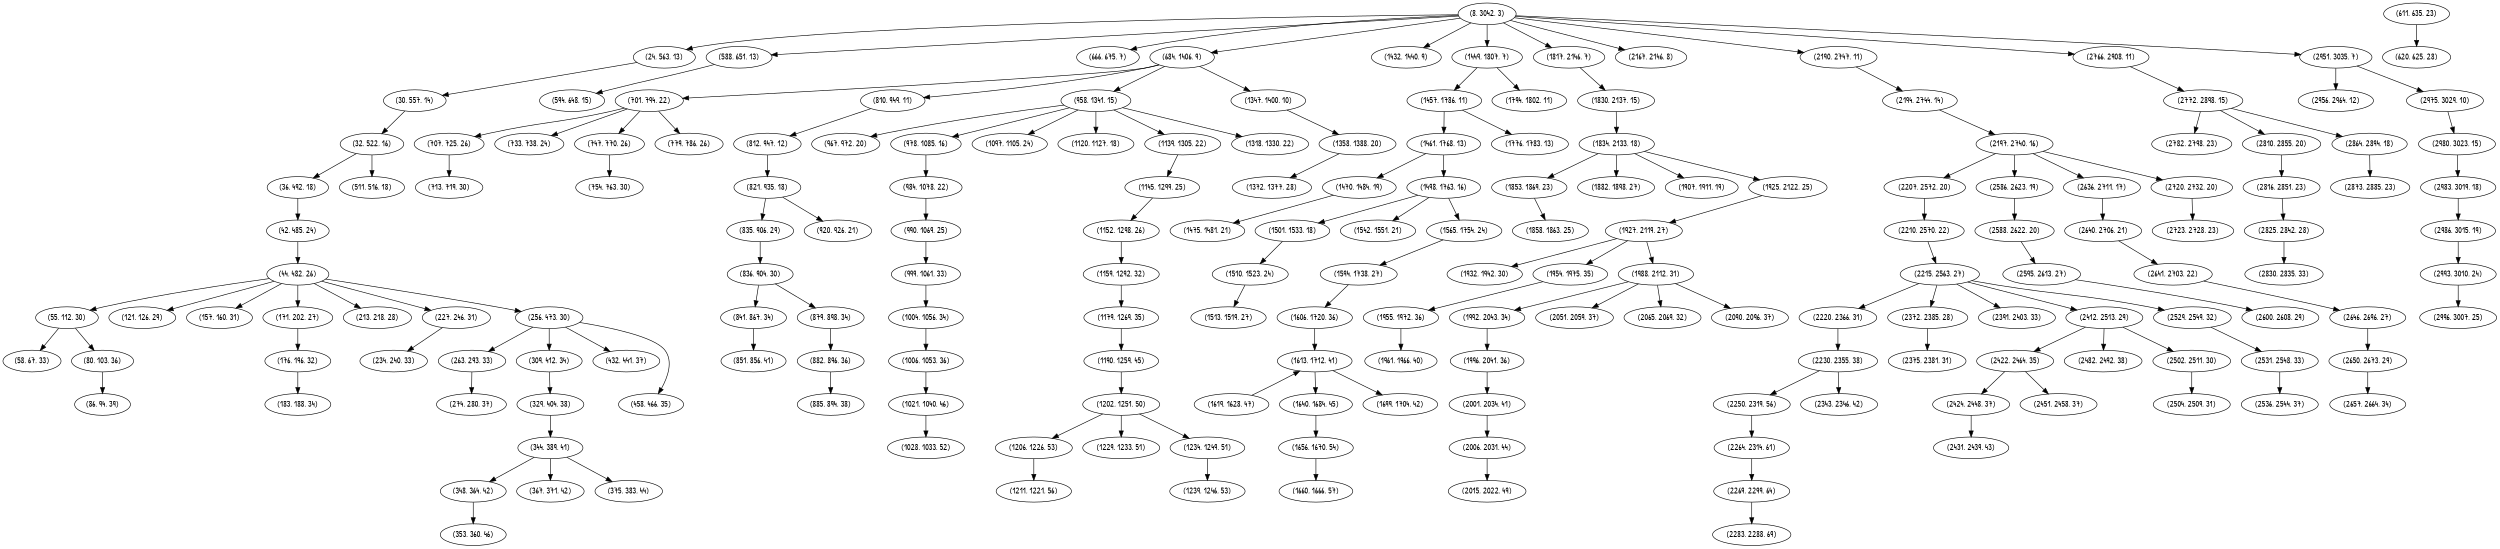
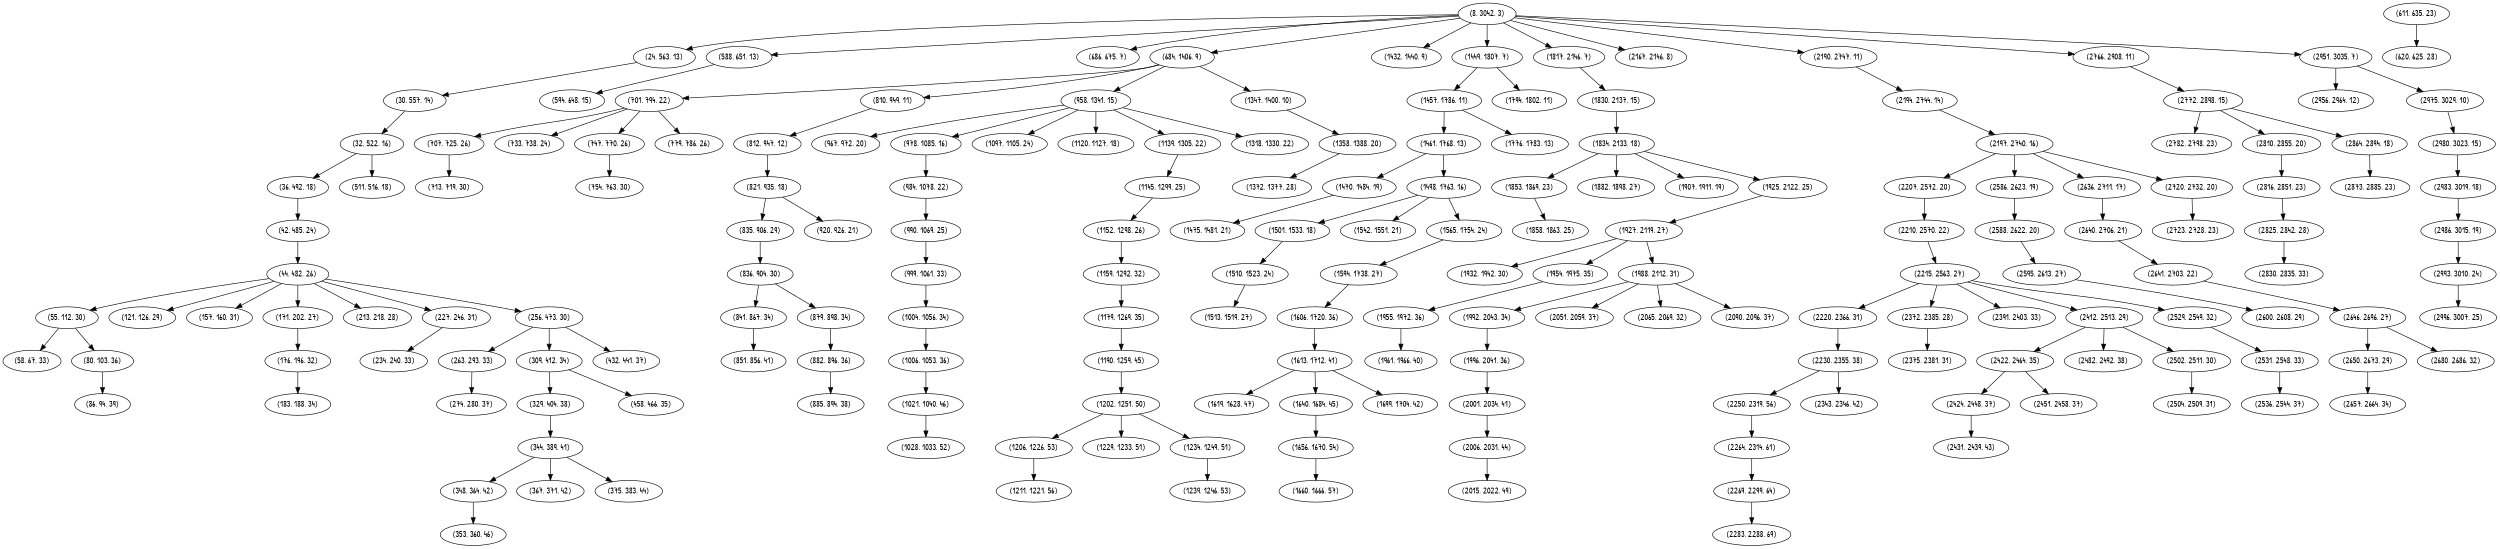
node "(666, 675, 7)": label "(666, 675, 7)" -> "(686, 675, 7)"
edge "(256, 473, 30)" -> "(458, 466, 35)": now "(309, 412, 34)" -> "(458, 466, 35)"
node "(2680, 2686, 32)": added
edge "(1619, 1628, 47)" -> "(1613, 1712, 41)": reversed
